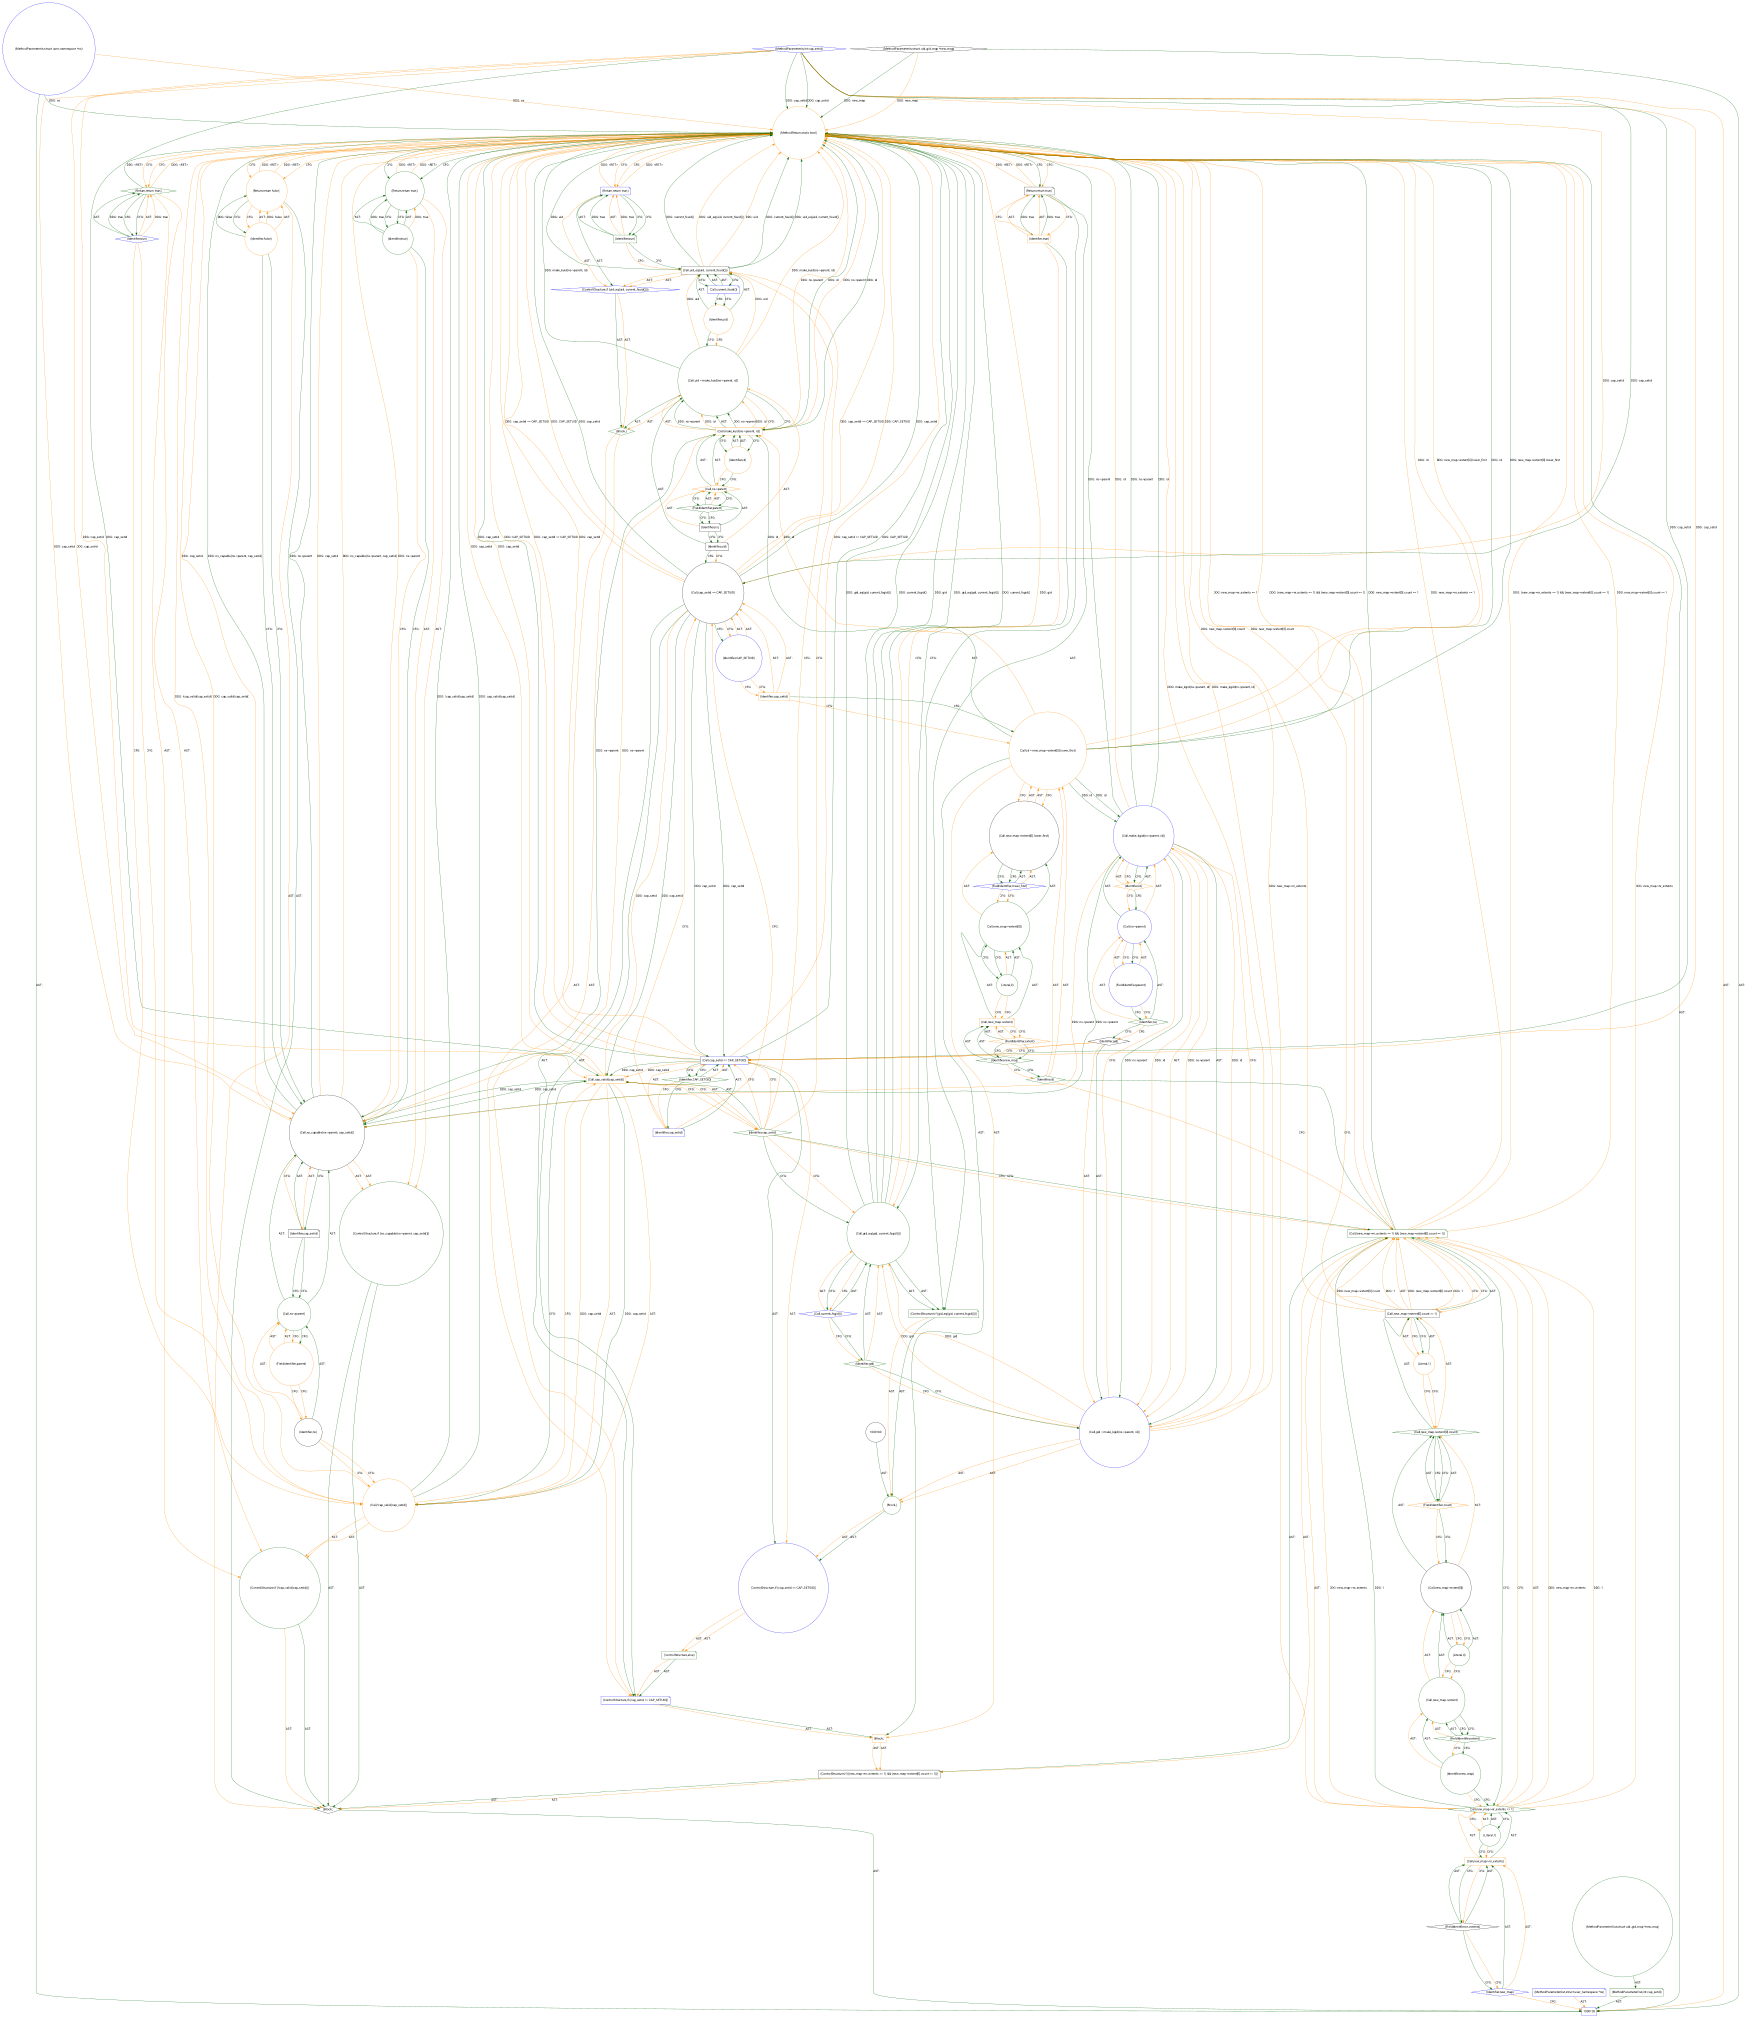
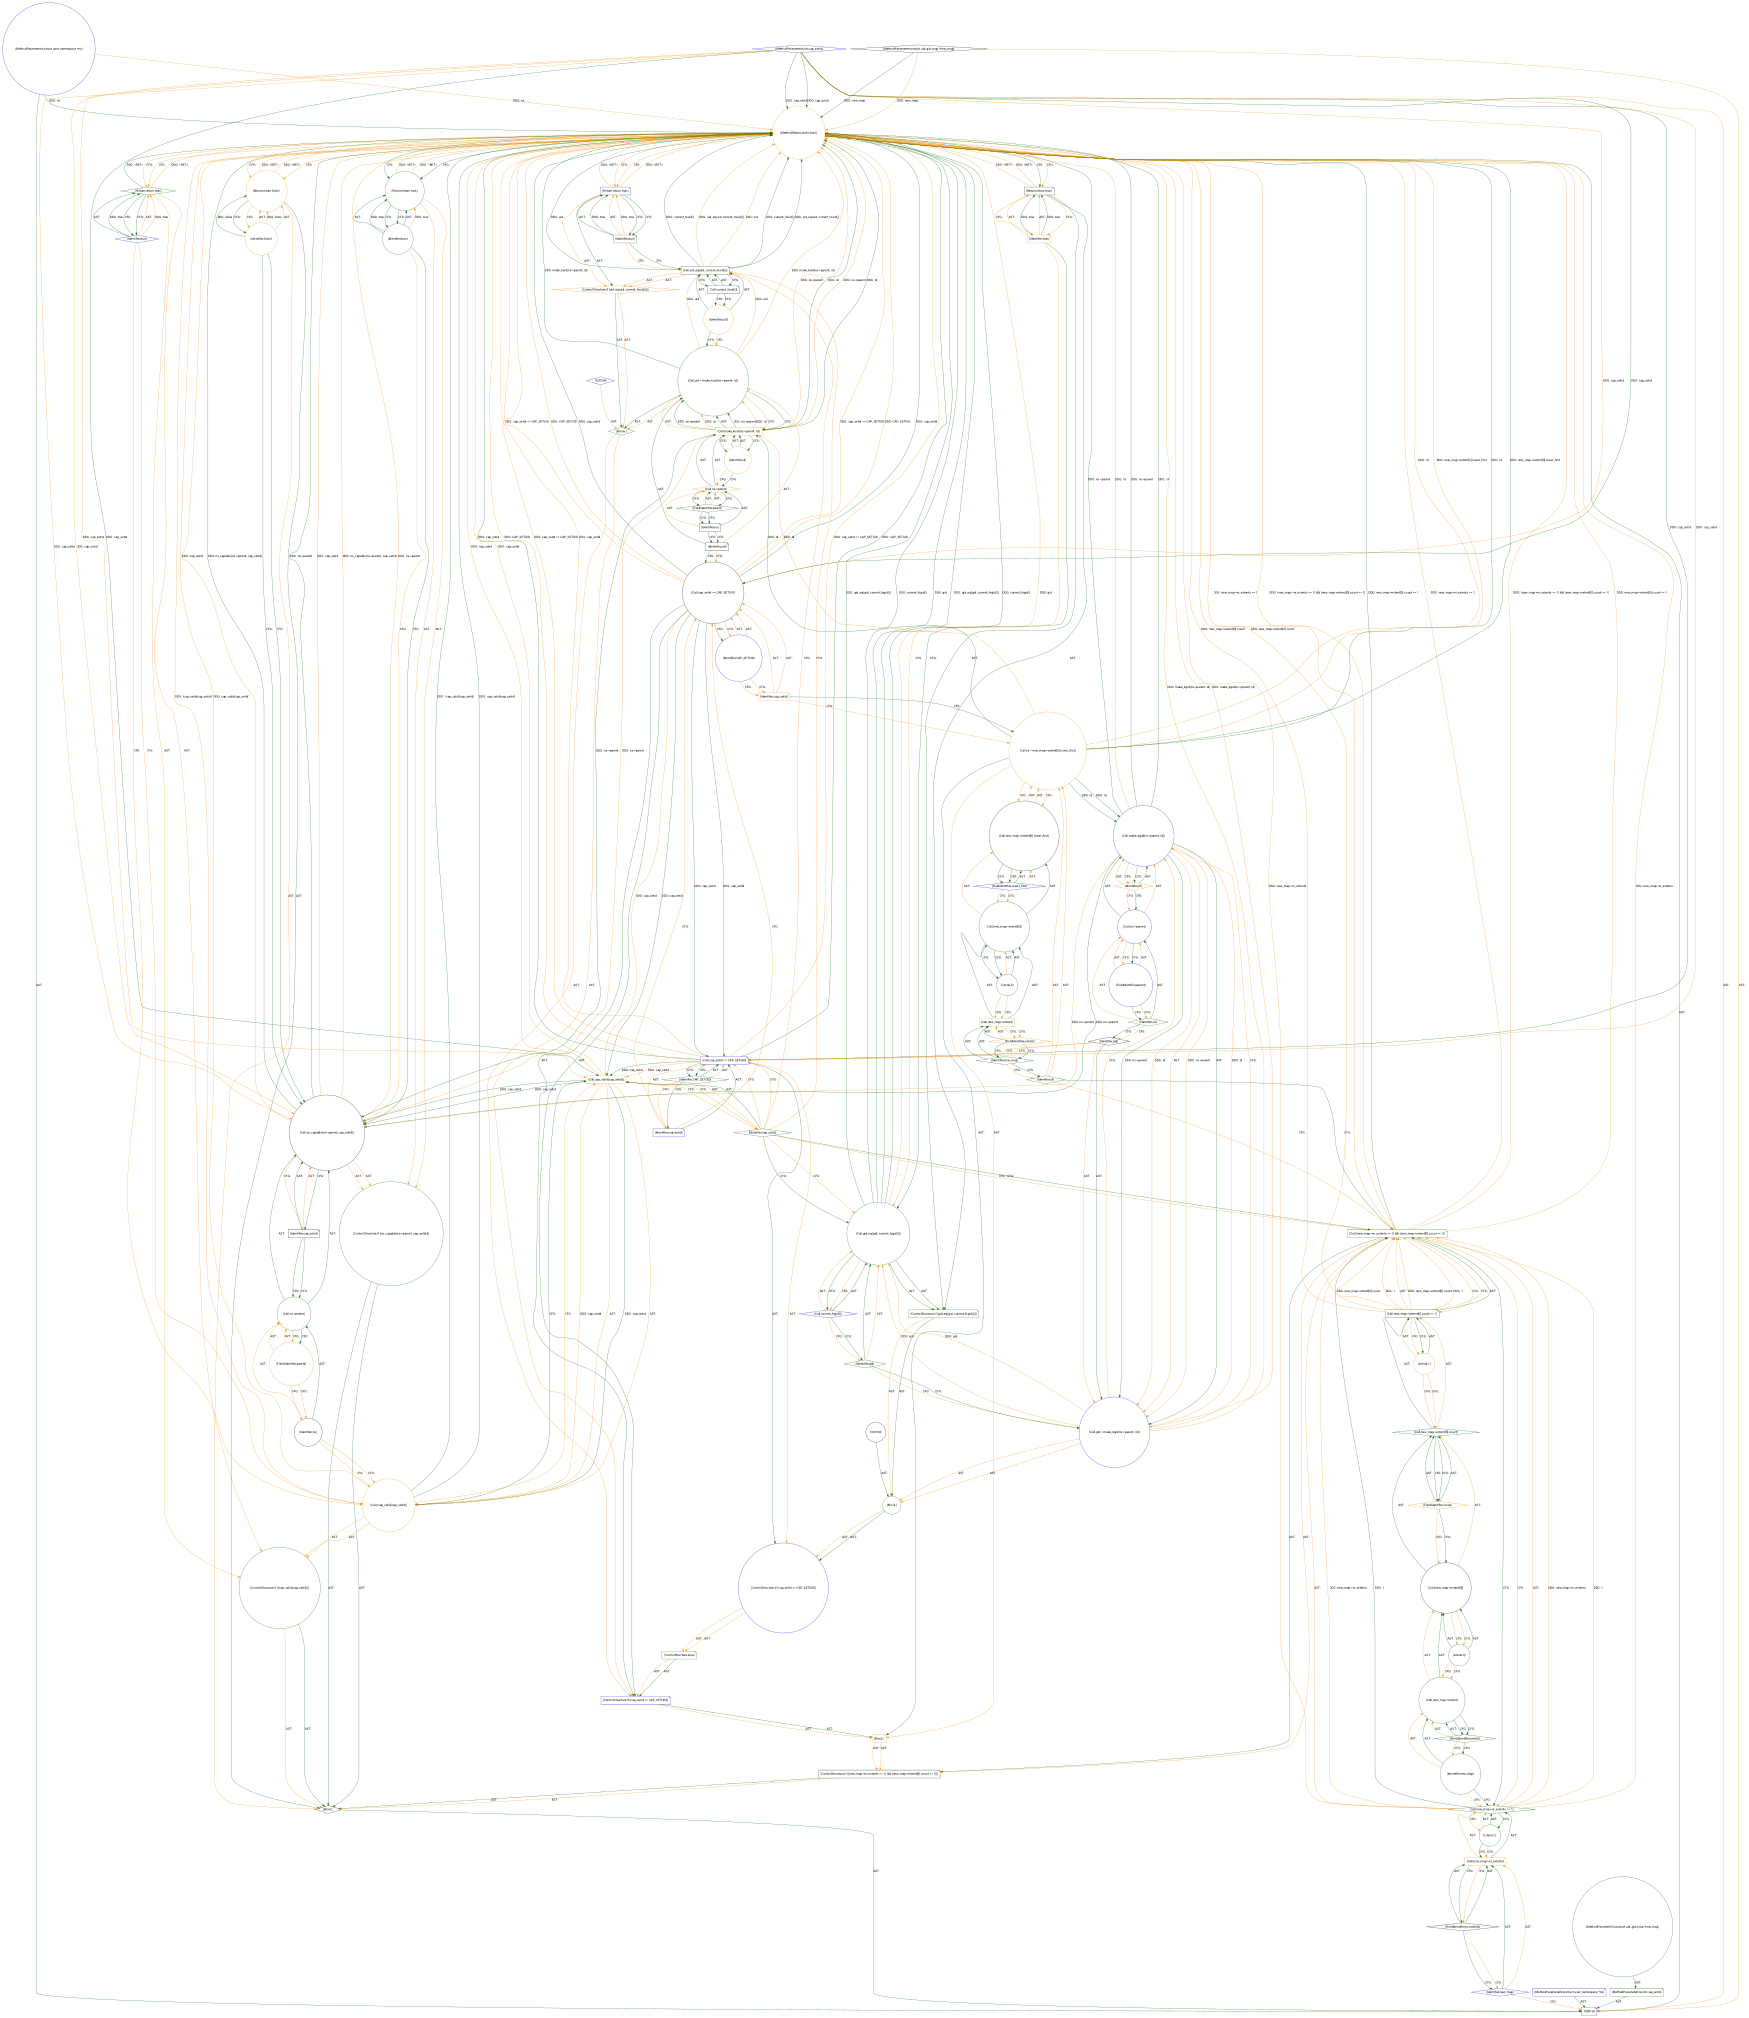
node "(ControlStructure,if (uid_eq(uid, current_fsuid())))": color blue -> darkorange
node "1000140": added
edge "(MethodParameterIn,struct uid_gid_map *new_map)" -> "1000103": color darkgreen -> darkorange
edge "(MethodParameterOut,struct user_namespace *ns)" -> "1000103": color darkorange -> darkgreen
